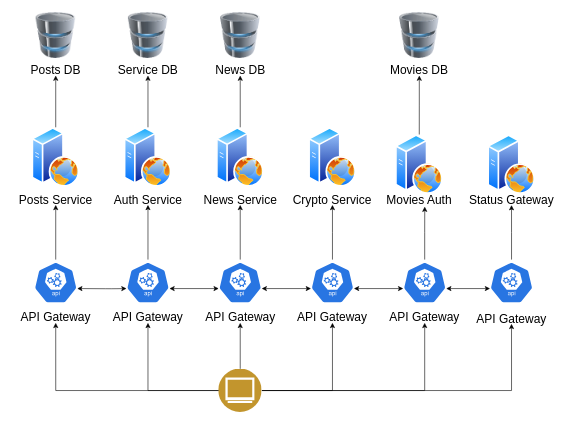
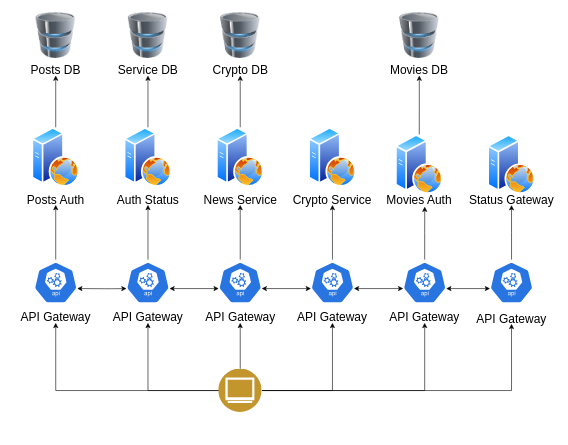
node "News DB": label "News DB" -> "Crypto DB"
node "Posts Service": label "Posts Service" -> "Posts Auth"
node "Auth Service": label "Auth Service" -> "Auth Status"
